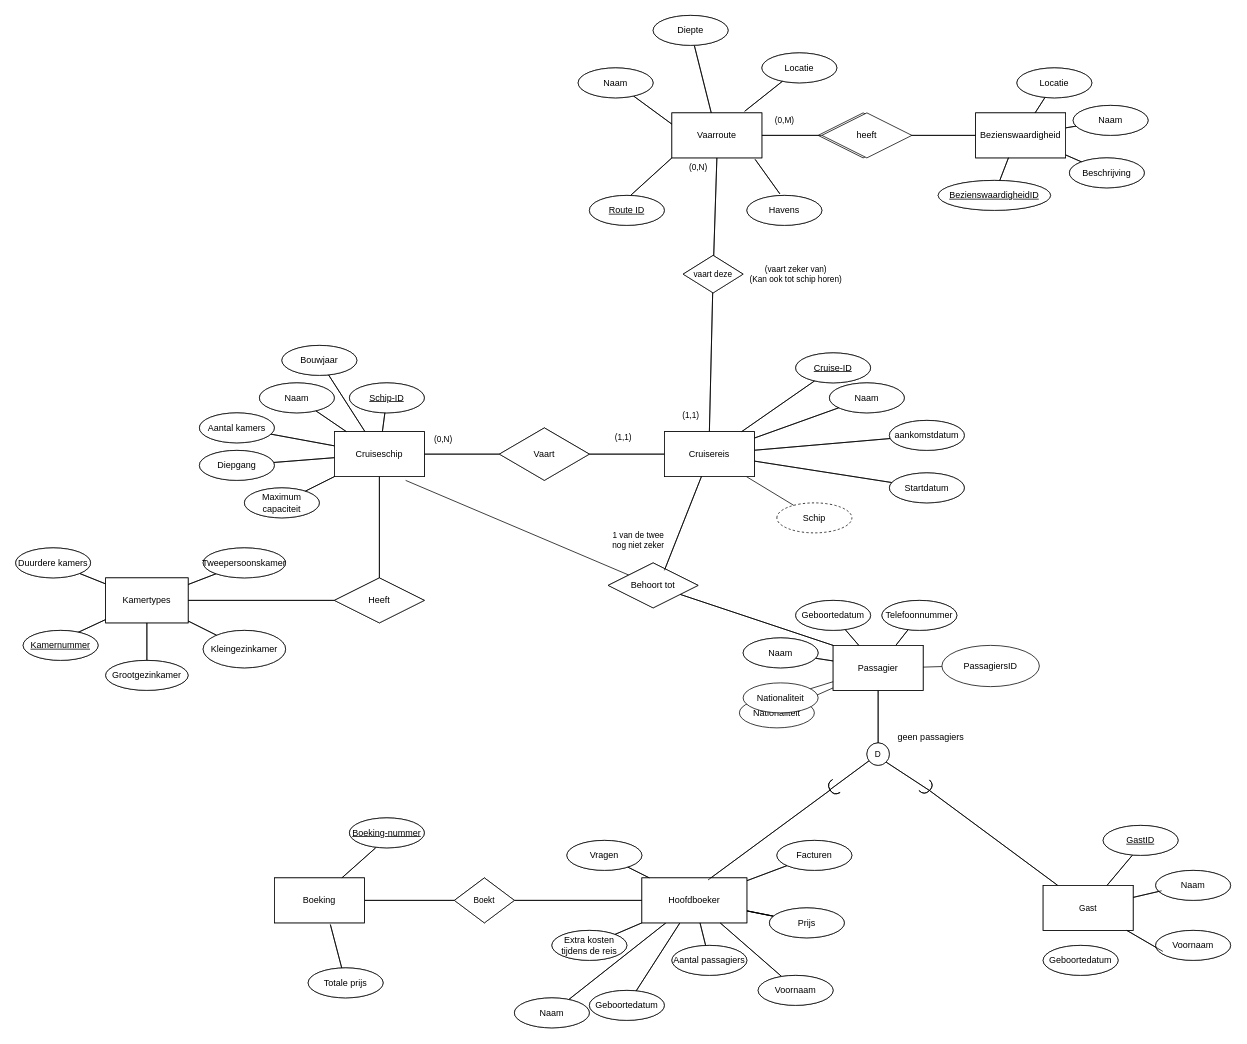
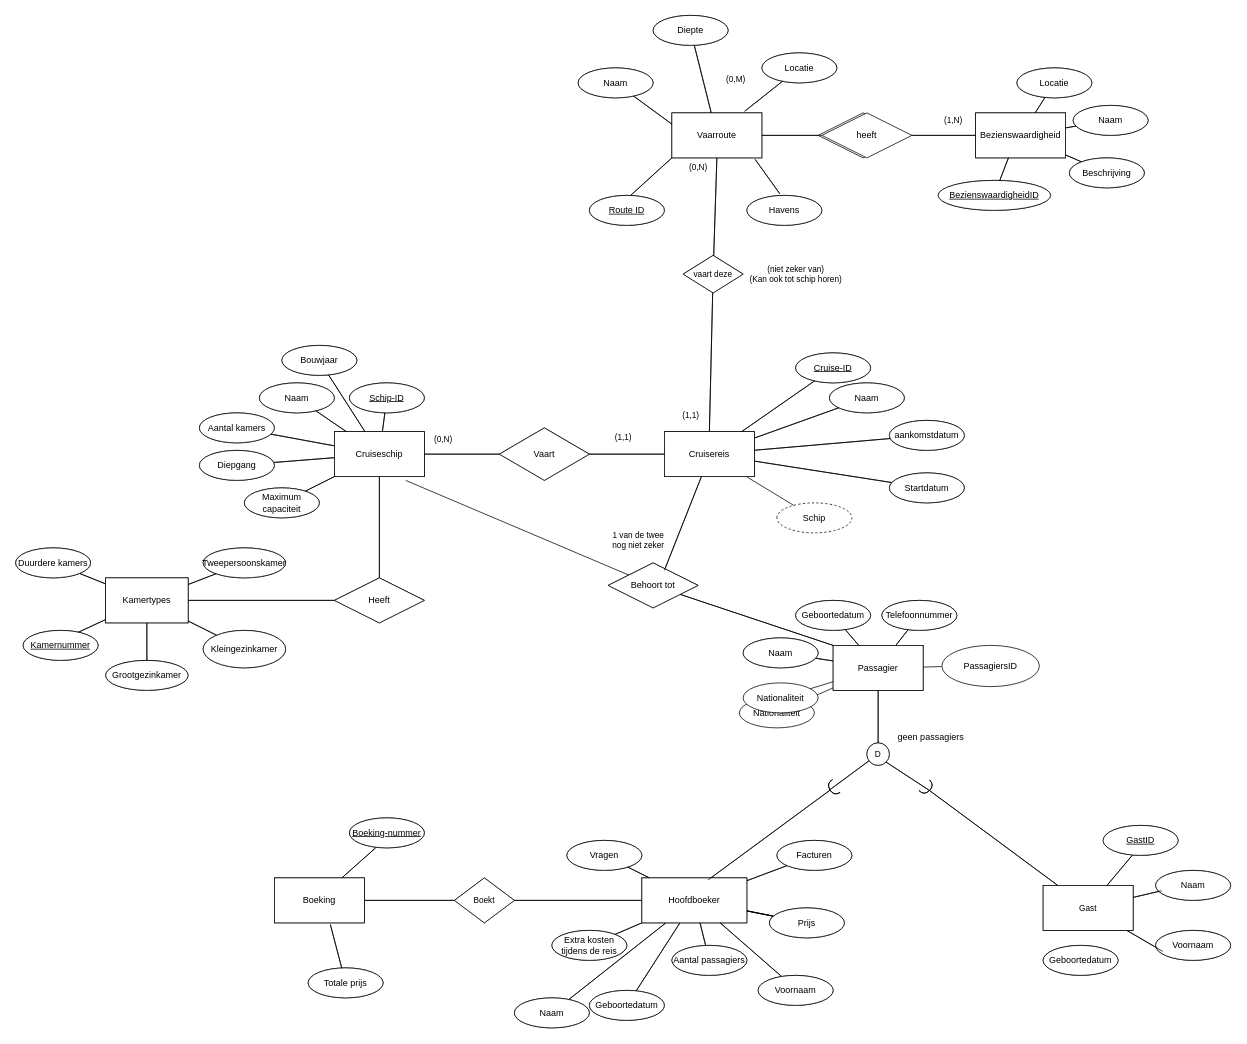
node "(0,M)": moved (784, 120) -> (735, 79)
node "(1,N)": added
node "(vaart zeker van) (Kan ook tot schip horen)": label "(vaart zeker van) (Kan ook tot schip horen)" -> "(niet zeker van) (Kan ook tot schip horen)"
